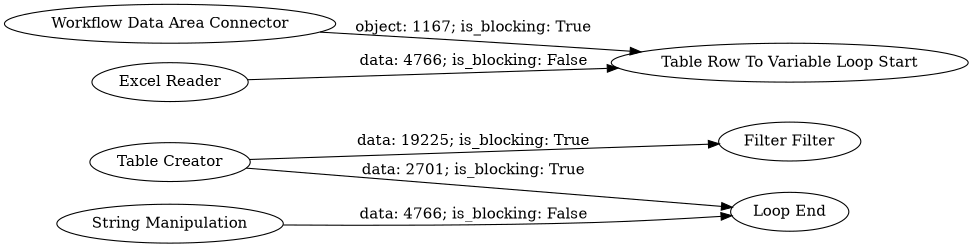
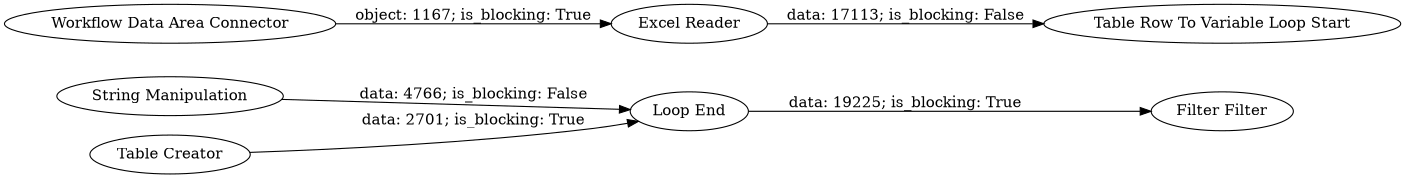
edge "Workflow Data Area Connector" -> "Table Row To Variable Loop Start": now "Workflow Data Area Connector" -> "Excel Reader"
edge "Excel Reader" -> "Table Row To Variable Loop Start": label "data: 4766; is_blocking: False" -> "data: 17113; is_blocking: False"
edge "Table Creator" -> "Filter Filter": now "Loop End" -> "Filter Filter"
